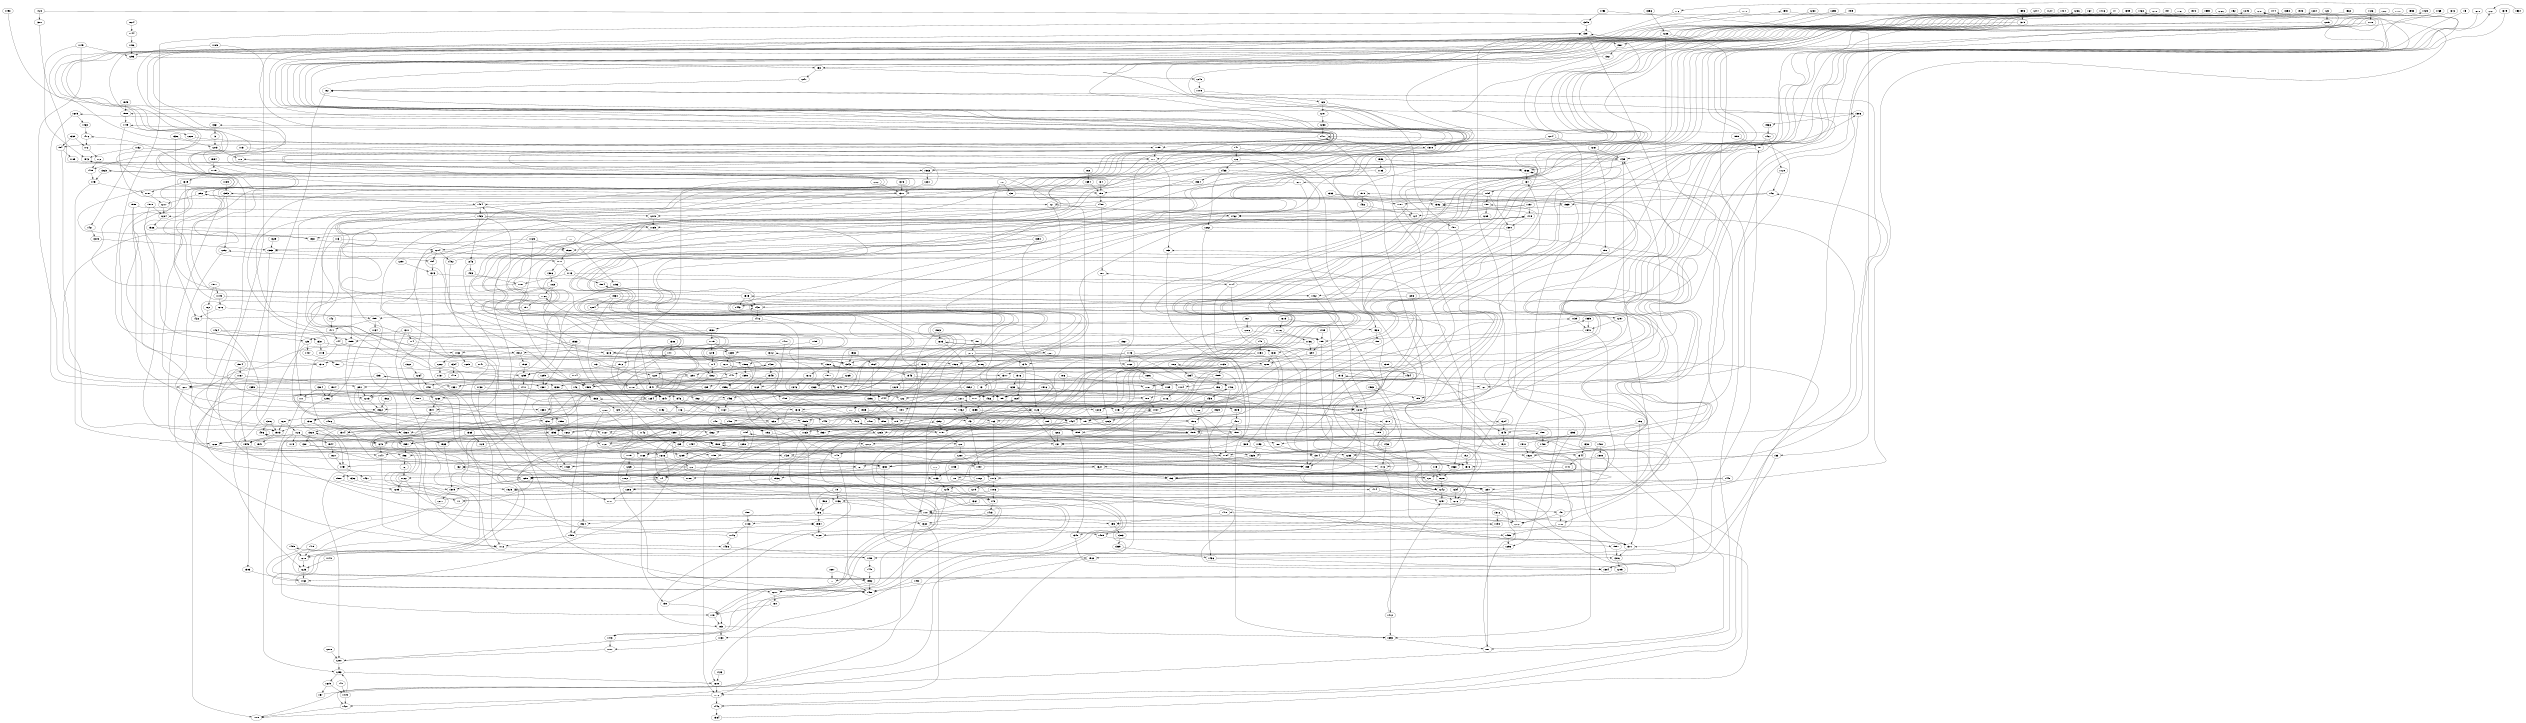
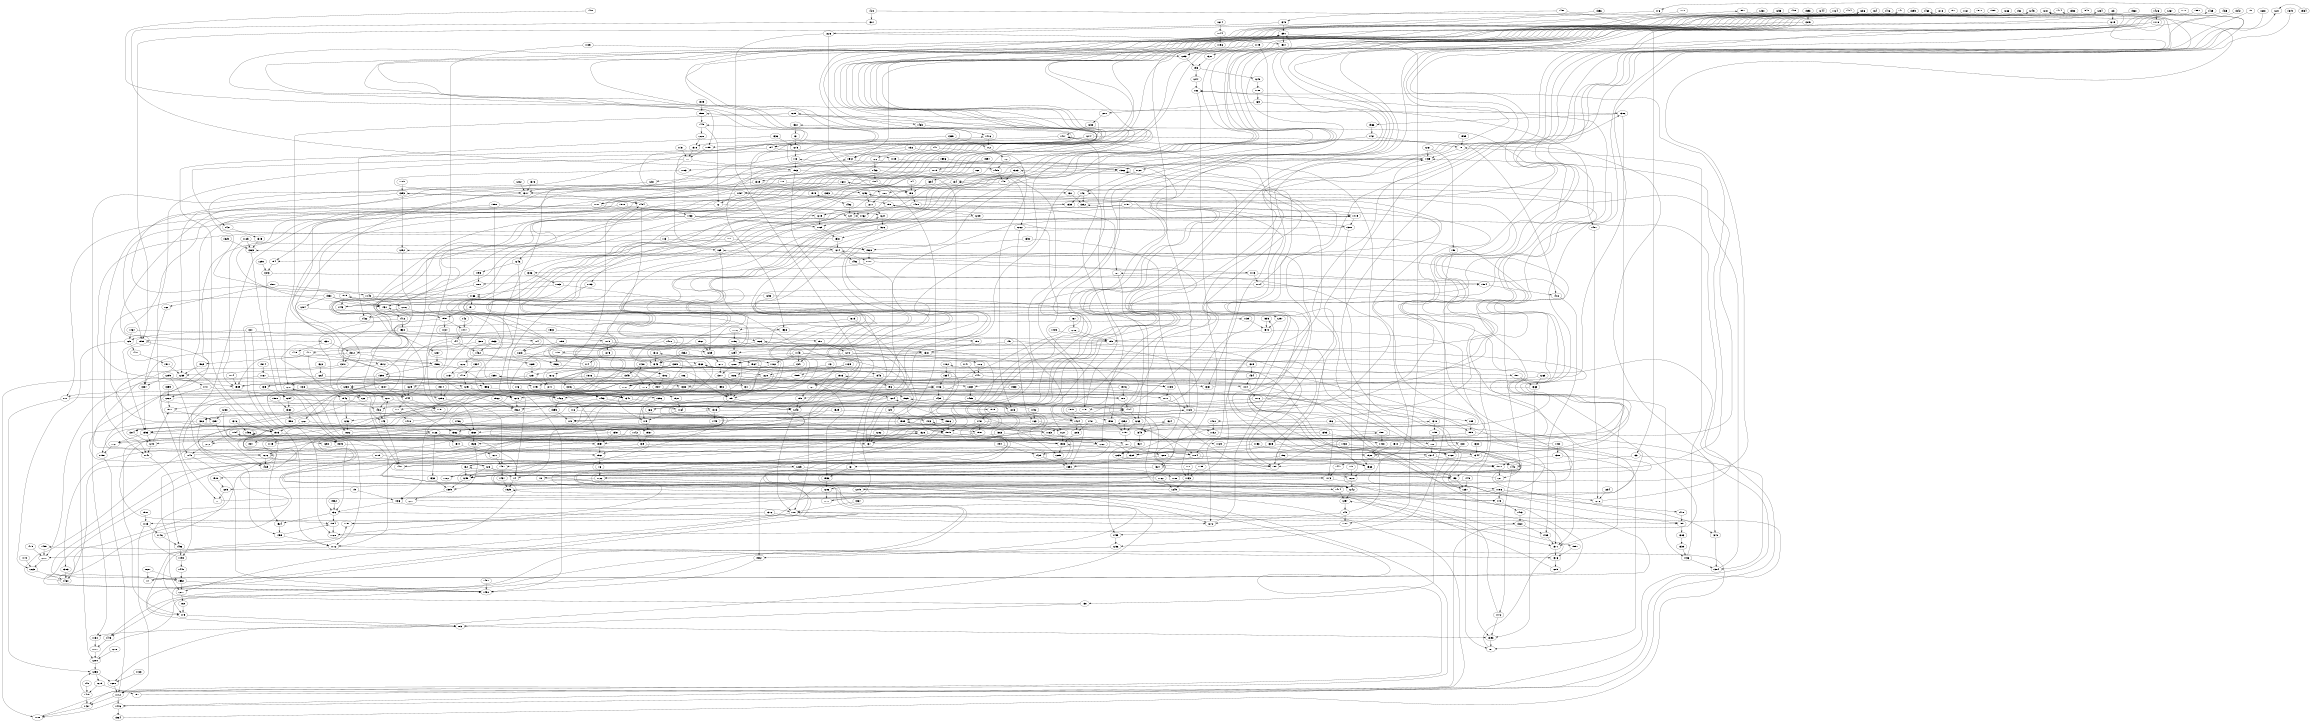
edge "v480" -> "v393": now "v363" -> "v393"
